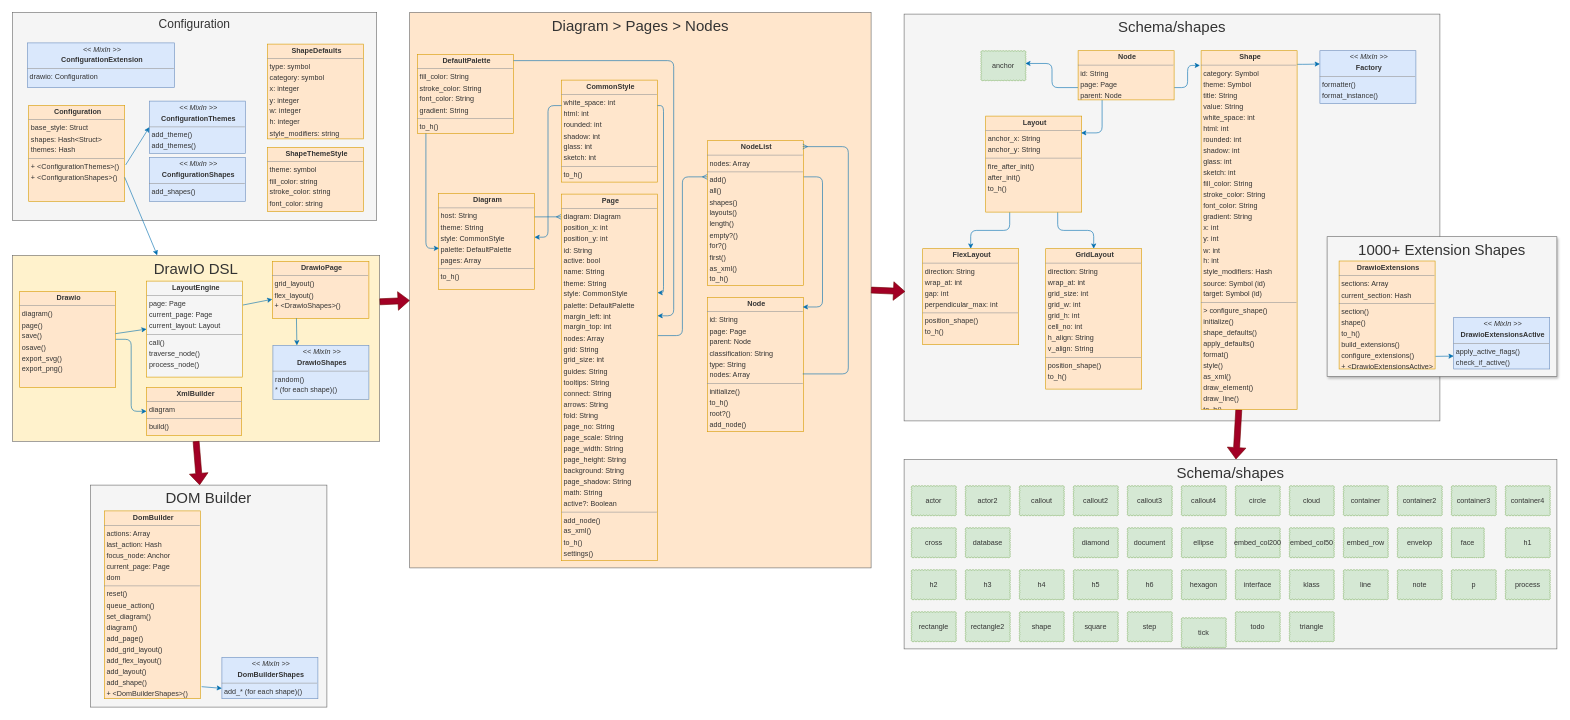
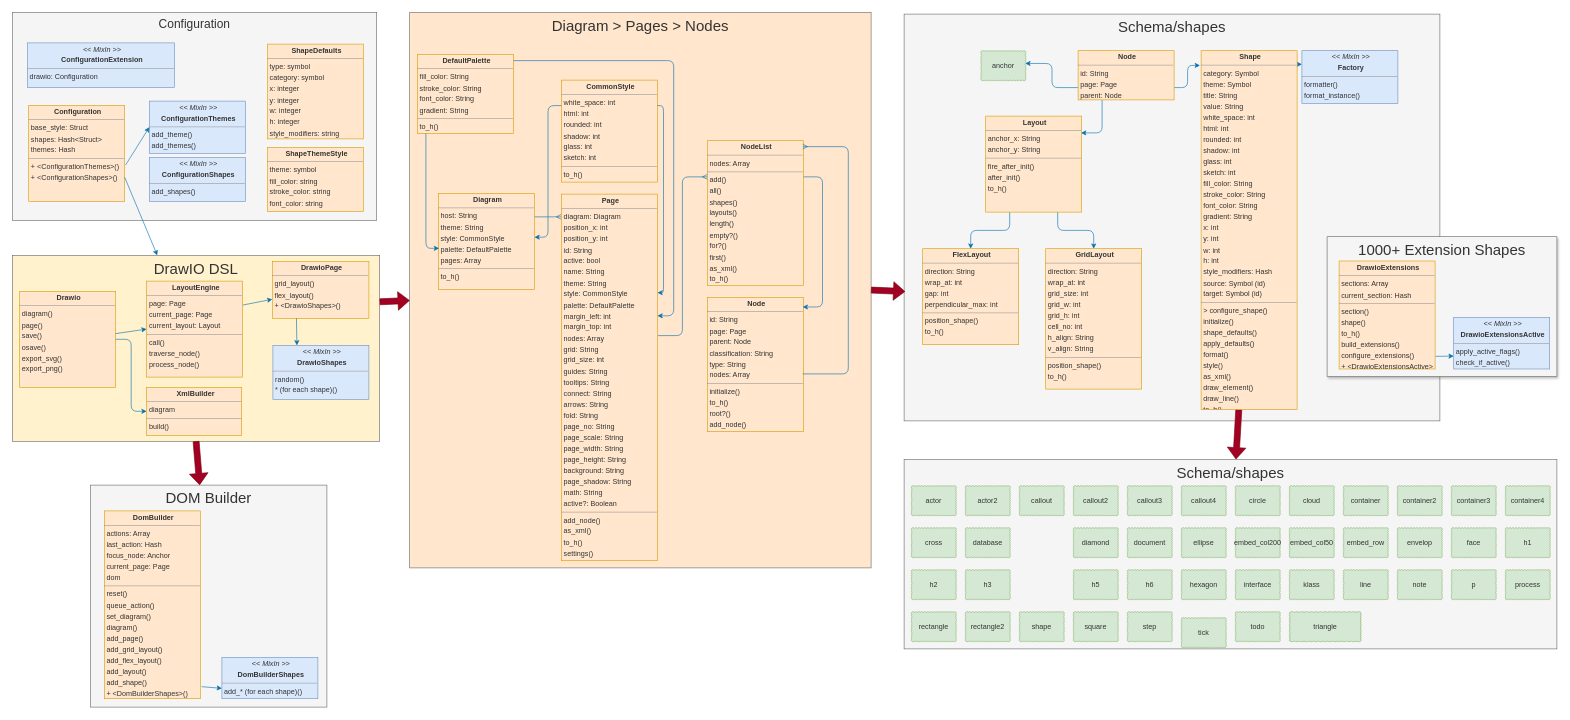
node "<< MixIn >> Factory formatter() format_instance()": moved (1368, 77) -> (1350, 77)
node "LayoutEngine page: Page current_page: Page current_layout: Layout call() traverse_node() process_node()": fillcolor #f5f5f5 -> #ffe6cc
node "face": size 33x30 -> 45x30
node "h4": removed
node "triangle": size 45x30 -> 72x30
